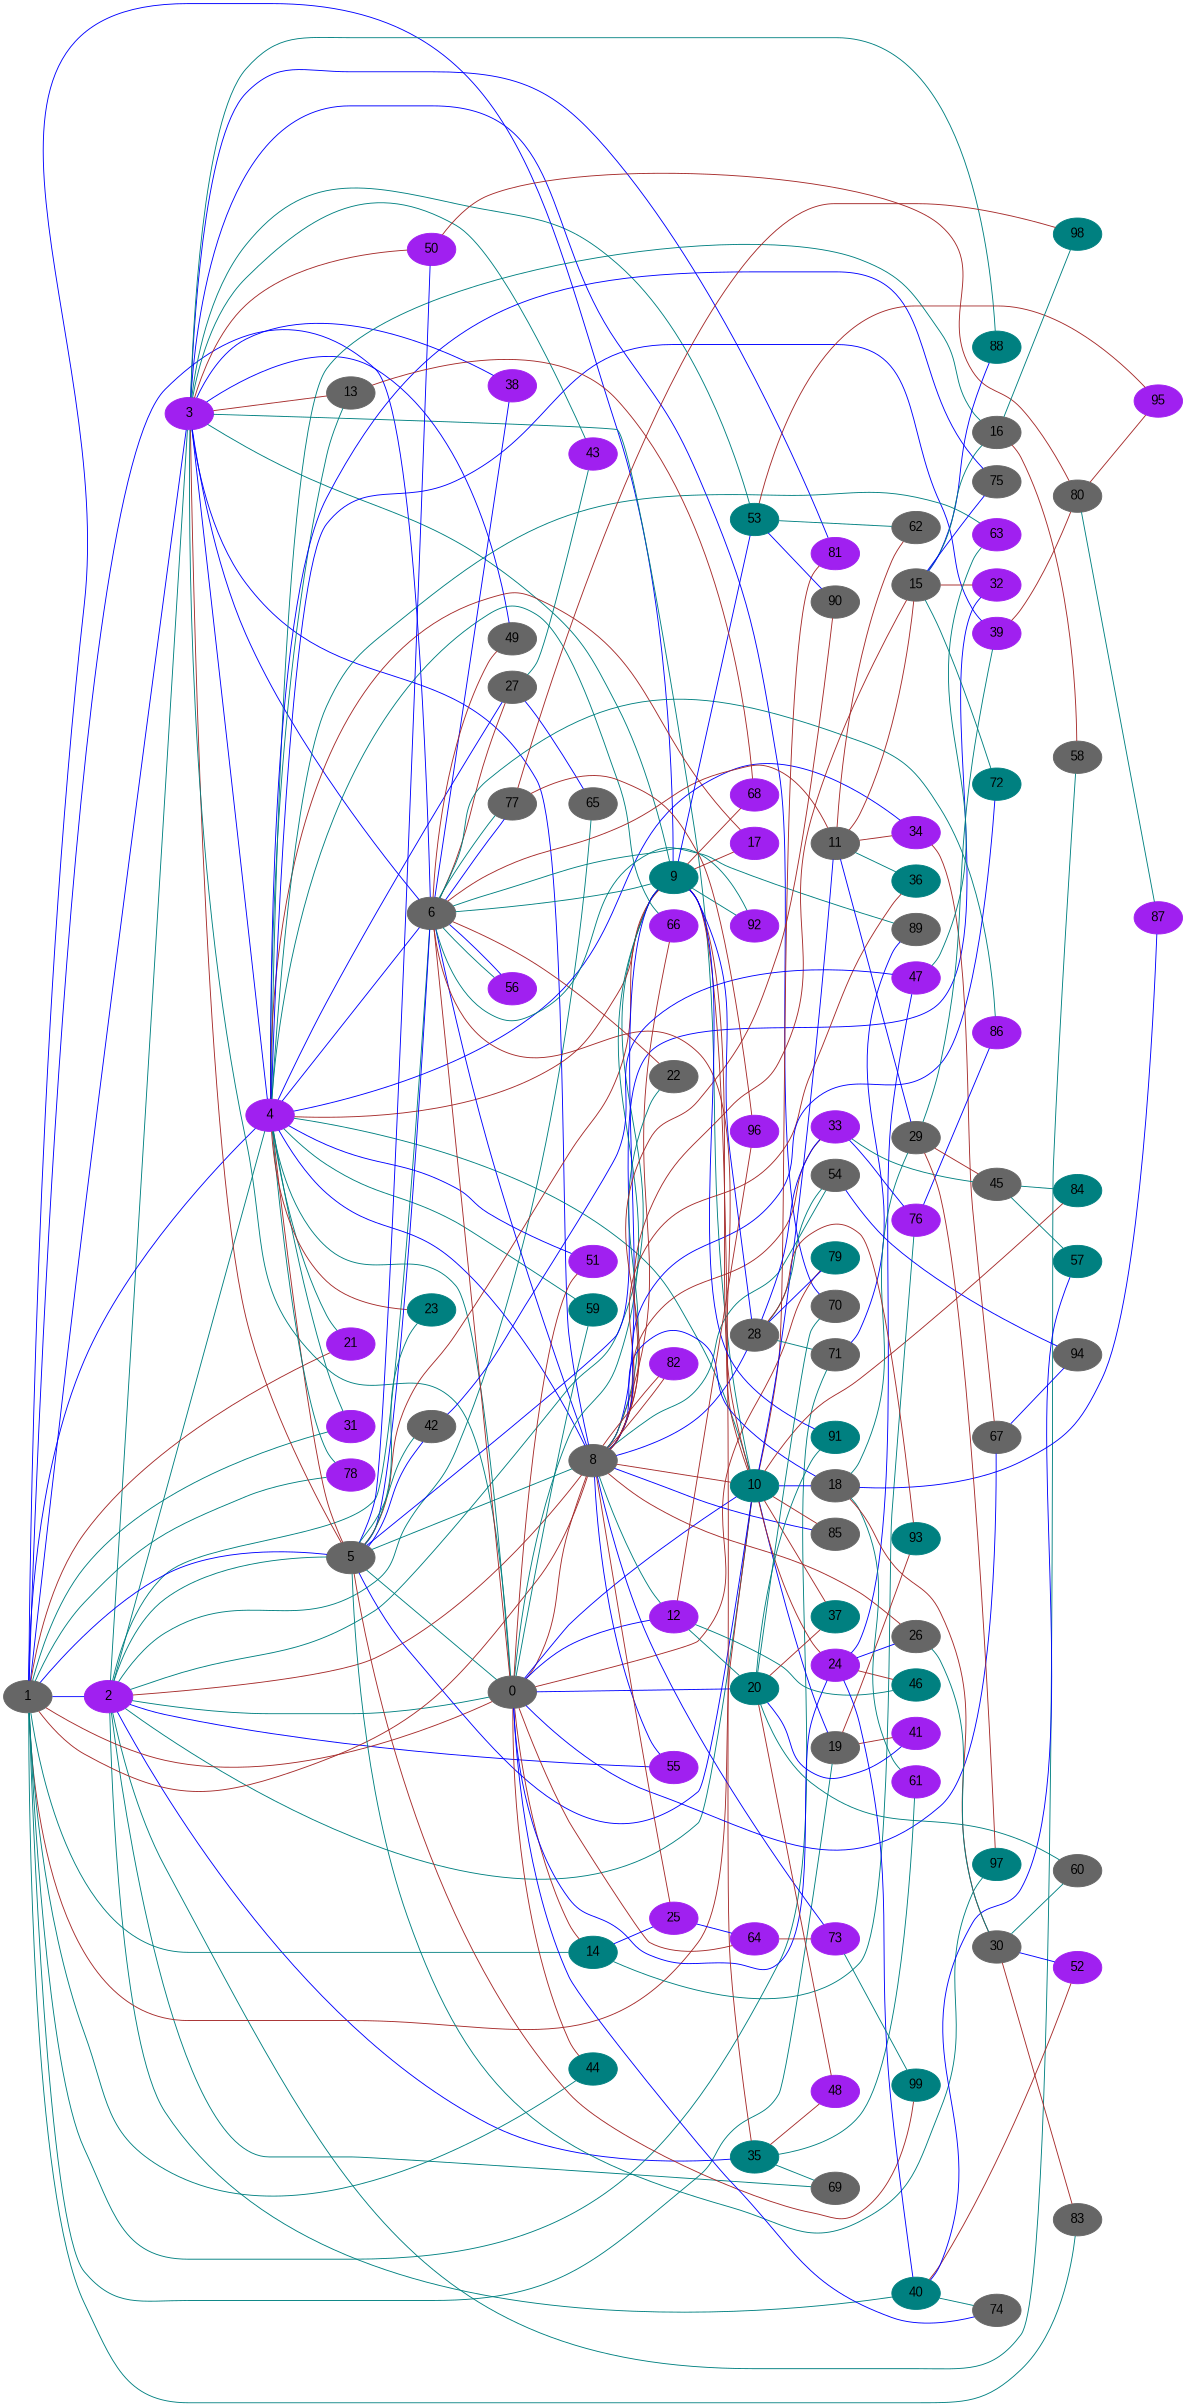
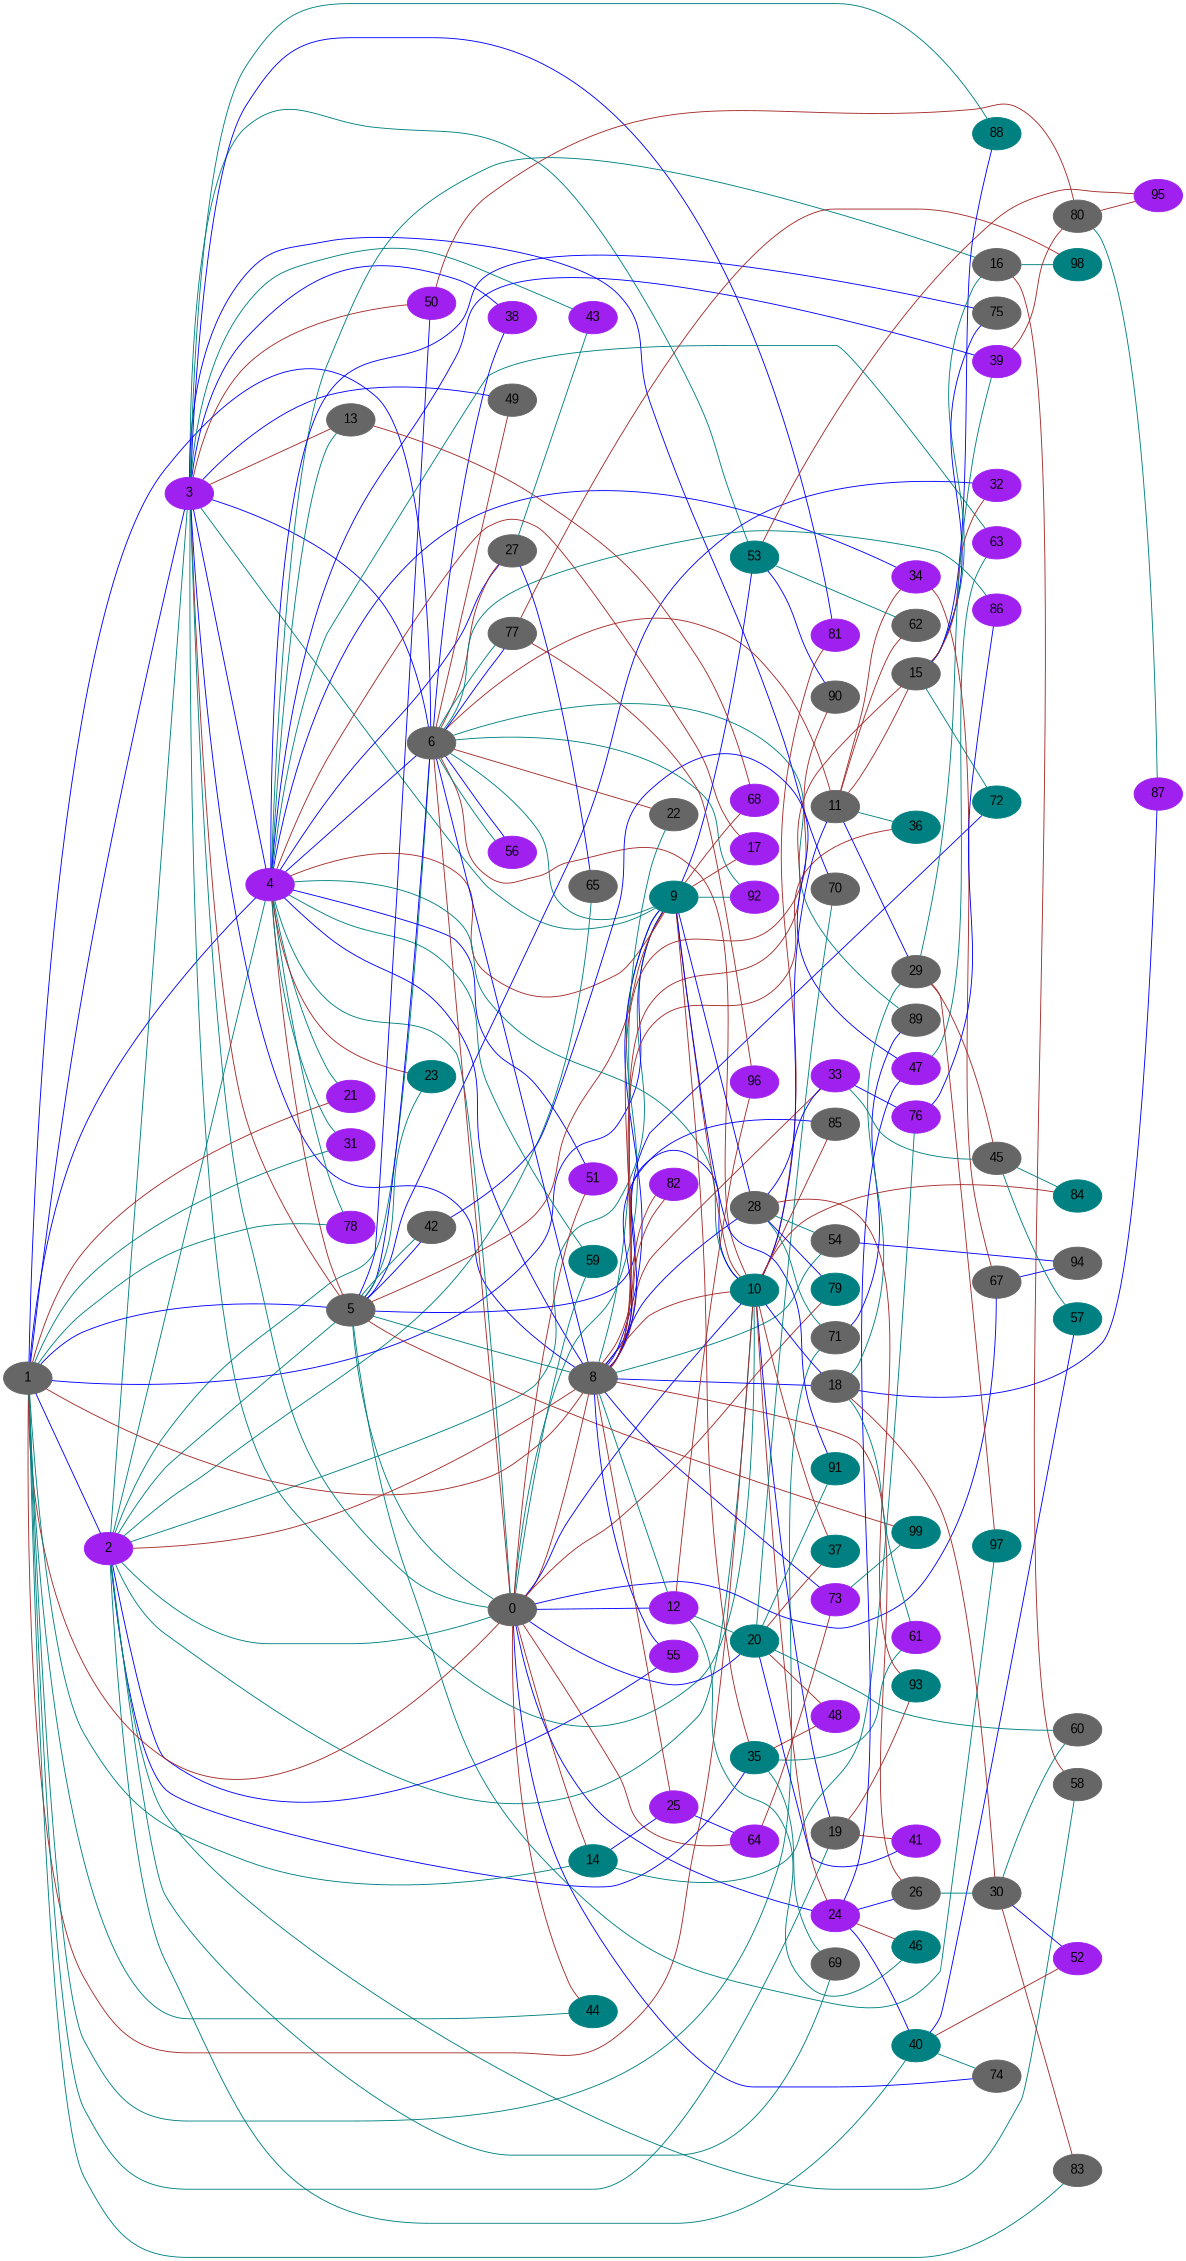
node "66": removed
